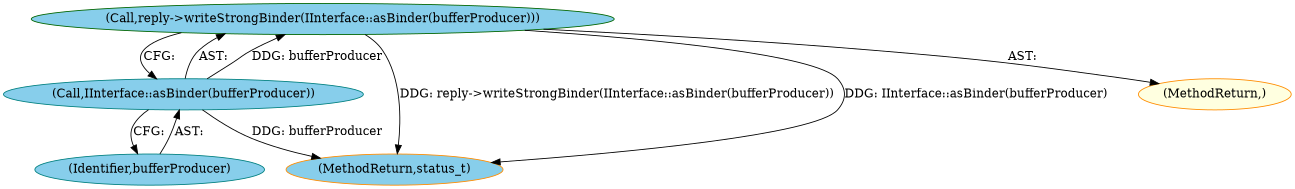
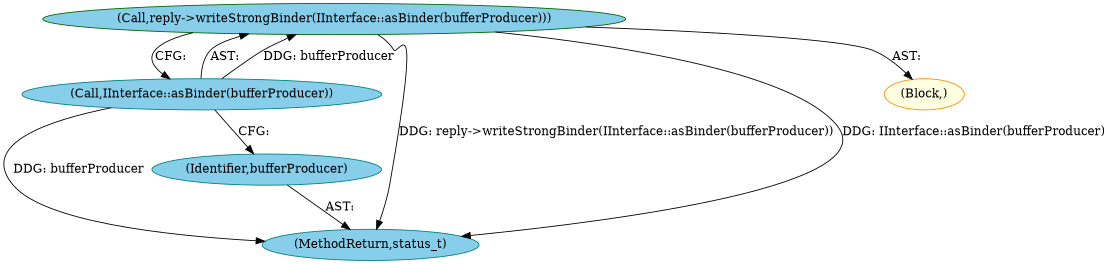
node "(MethodReturn,)": label "(MethodReturn,)" -> "(Block,)"
edge "(Identifier,bufferProducer)" -> "(Call,IInterface::asBinder(bufferProducer))": now "(Identifier,bufferProducer)" -> "(MethodReturn,status_t)"
node "(MethodReturn,status_t)": color darkorange -> teal
